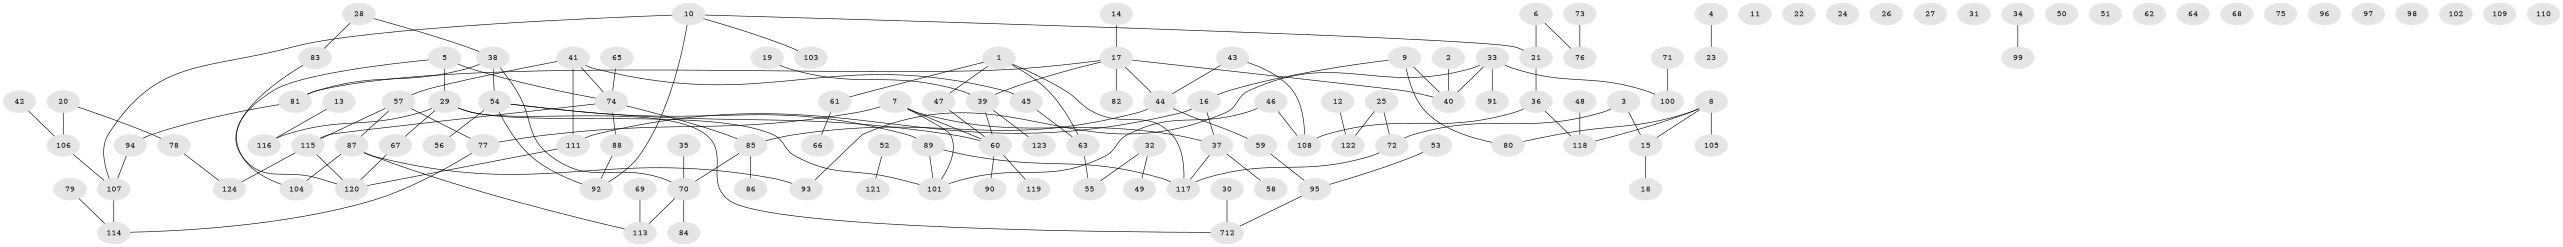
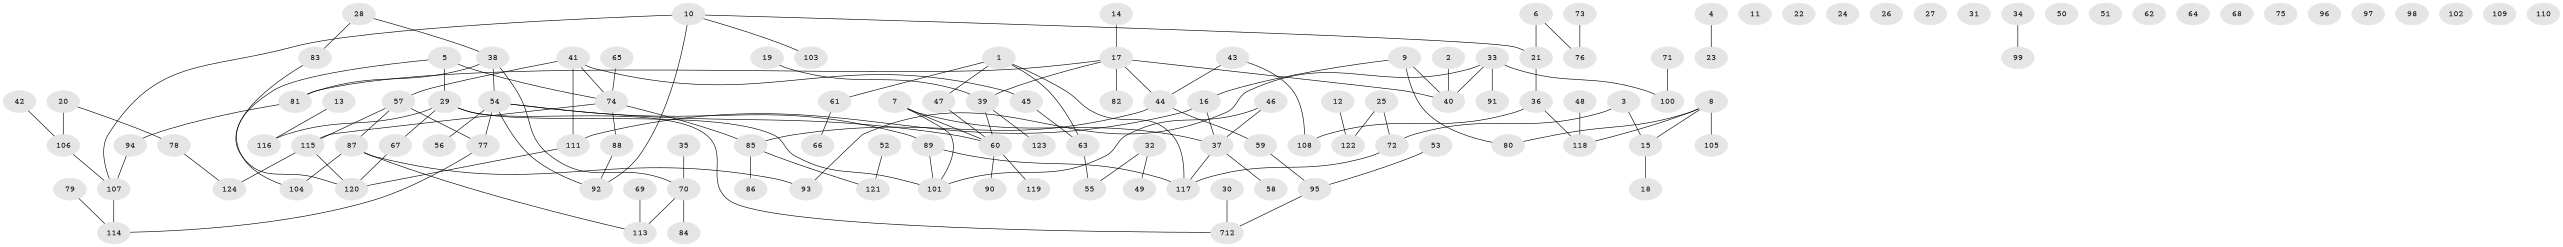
edge "46" -- "108": now "46" -- "37"
edge "7" -- "77": now "54" -- "77"
edge "85" -- "70": now "85" -- "121"
